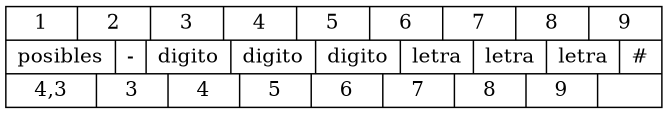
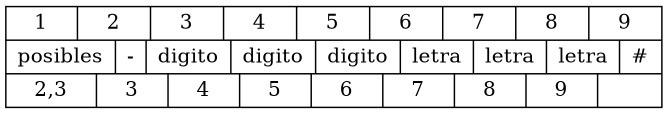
node "1": text "4,3" -> "2,3"
